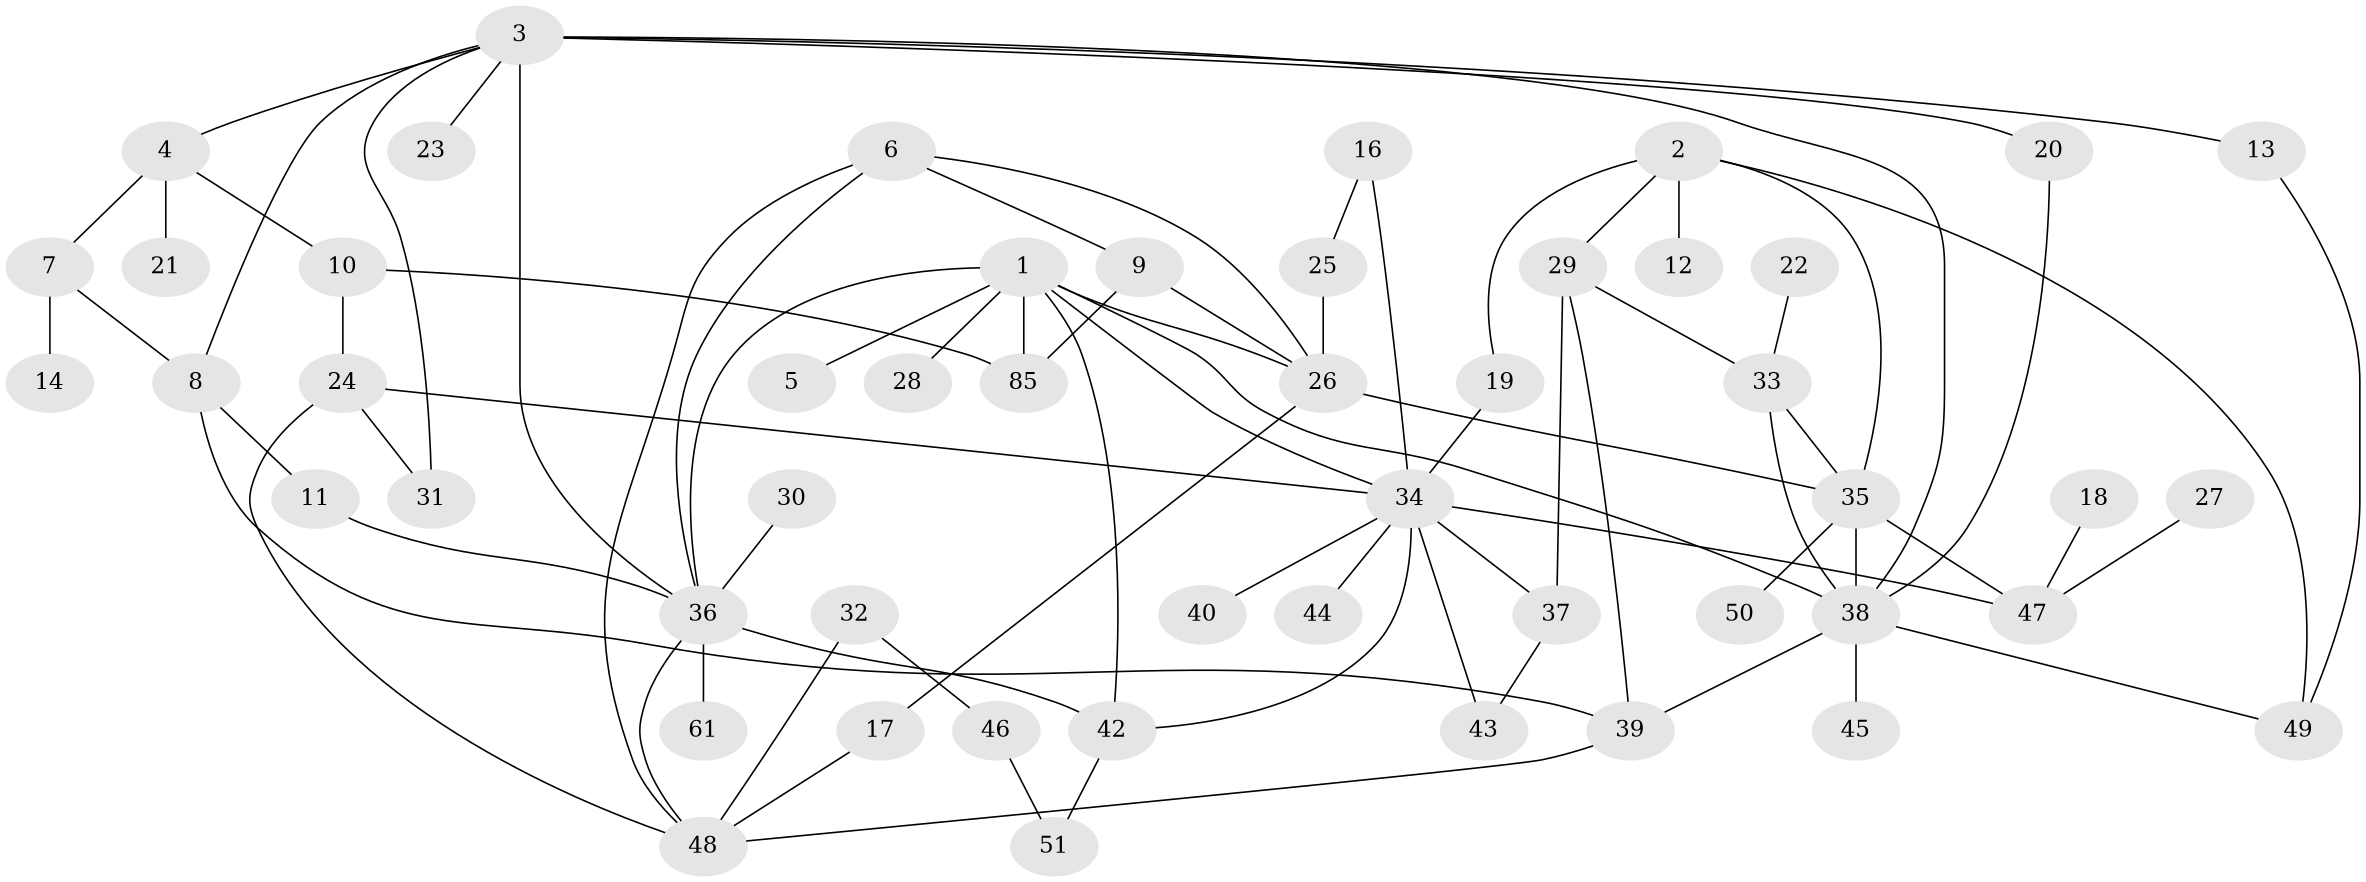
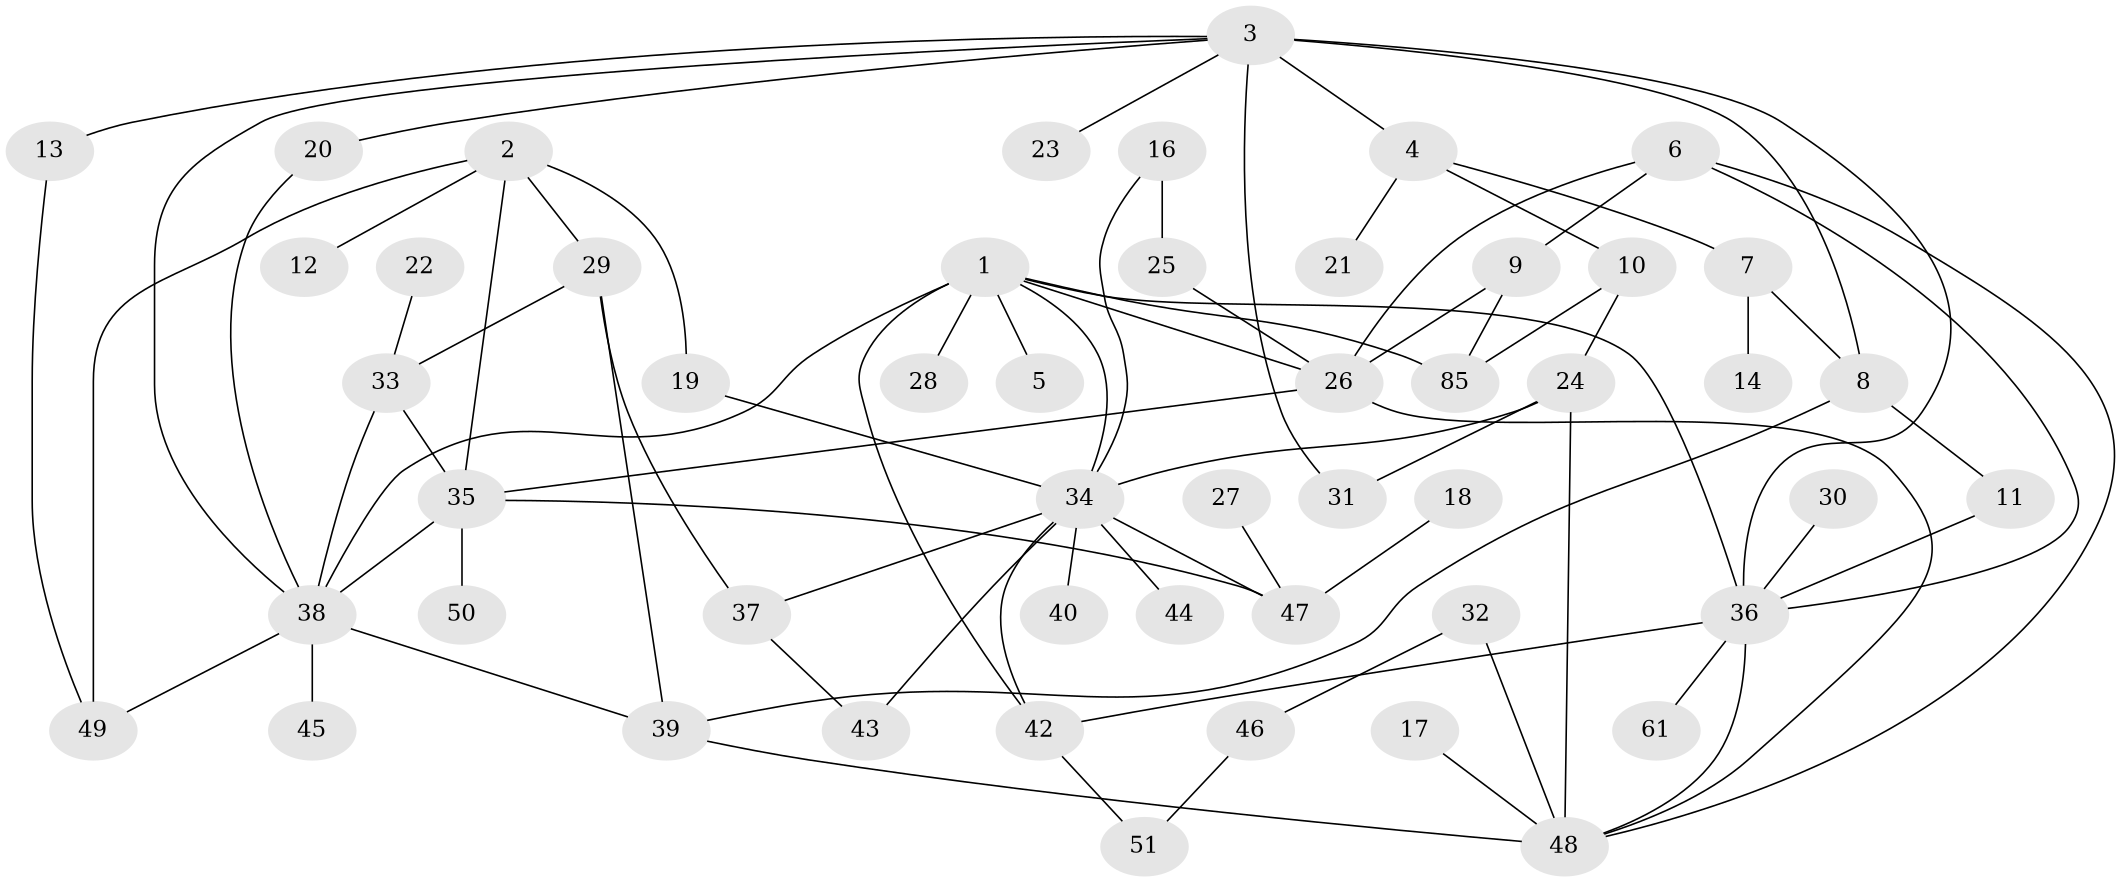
edge "26" -- "17": now "26" -- "48"
